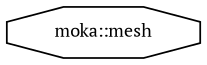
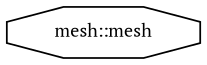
node "moka::mesh": label "moka::mesh" -> "mesh::mesh"
